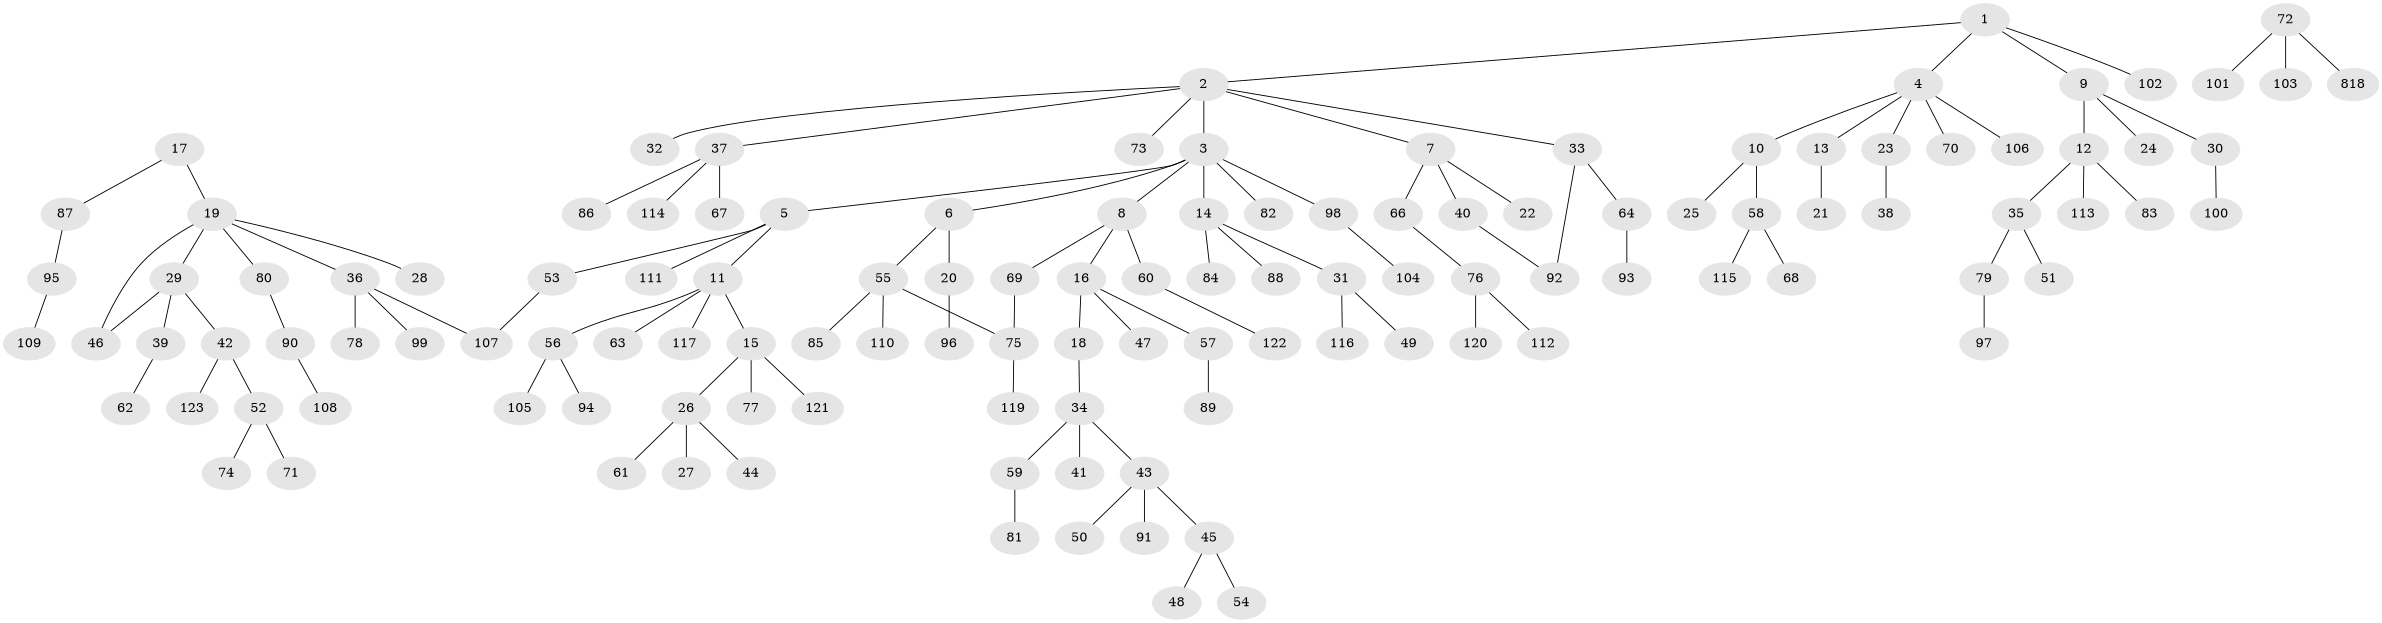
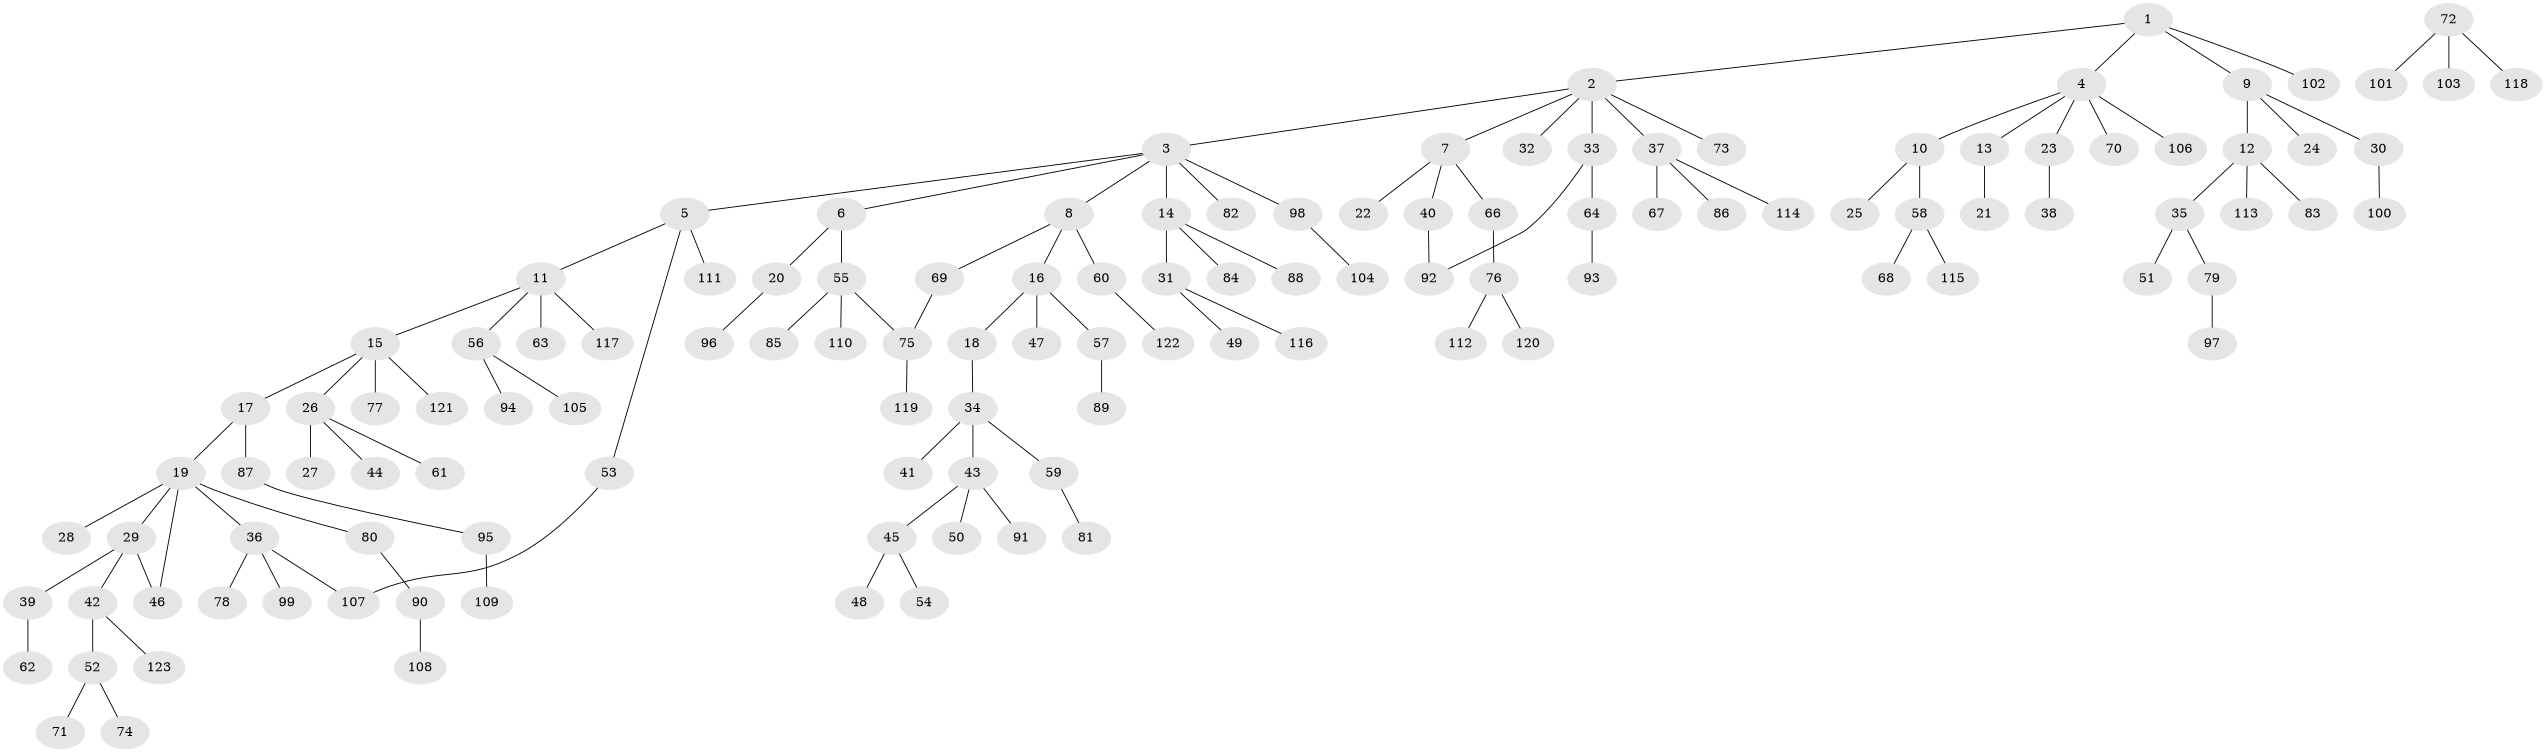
node "818": label "818" -> "118"
edge "15" -- "17": added
